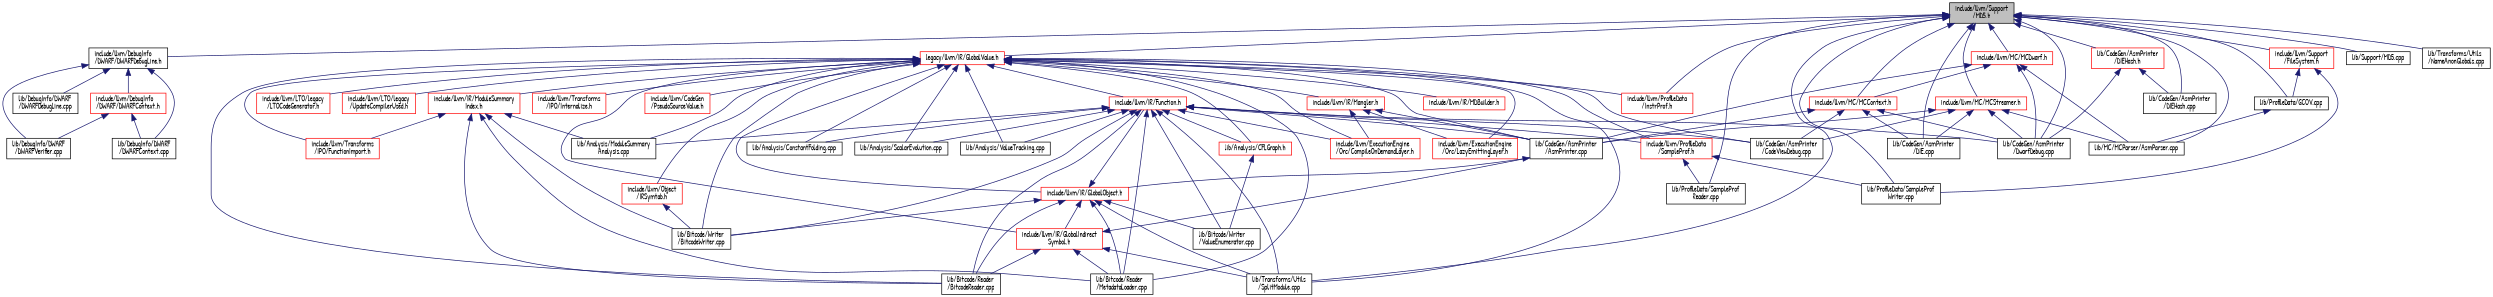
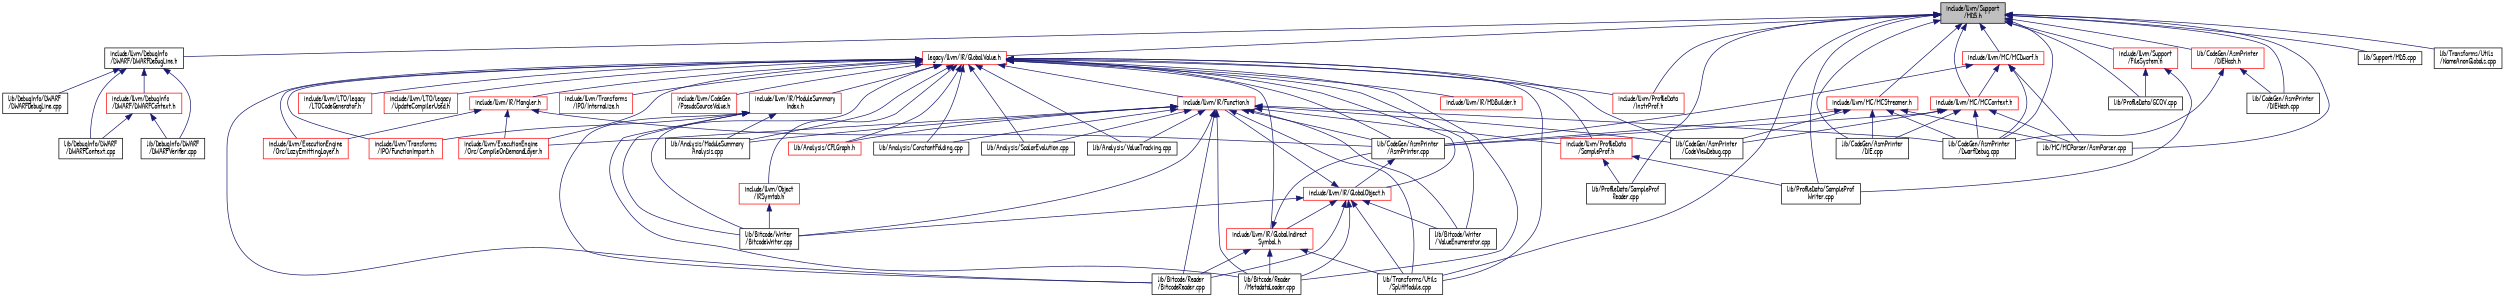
edge "lib/MC/MCParser/AsmParser.cpp" -> "lib/ProfileData/GCOV.cpp": now "lib/MC/MCParser/AsmParser.cpp" -> "include/llvm/MC/MCContext.h"
edge "lib/Bitcode/Writer /ValueEnumerator.cpp" -> "lib/Analysis/CFLGraph.h": now "lib/Bitcode/Writer /ValueEnumerator.cpp" -> "legacy/llvm/IR/GlobalValue.h"
